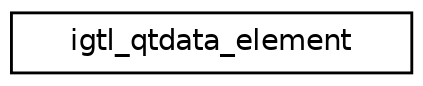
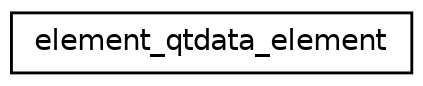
node "igtl_qtdata_element": label "igtl_qtdata_element" -> "element_qtdata_element"
